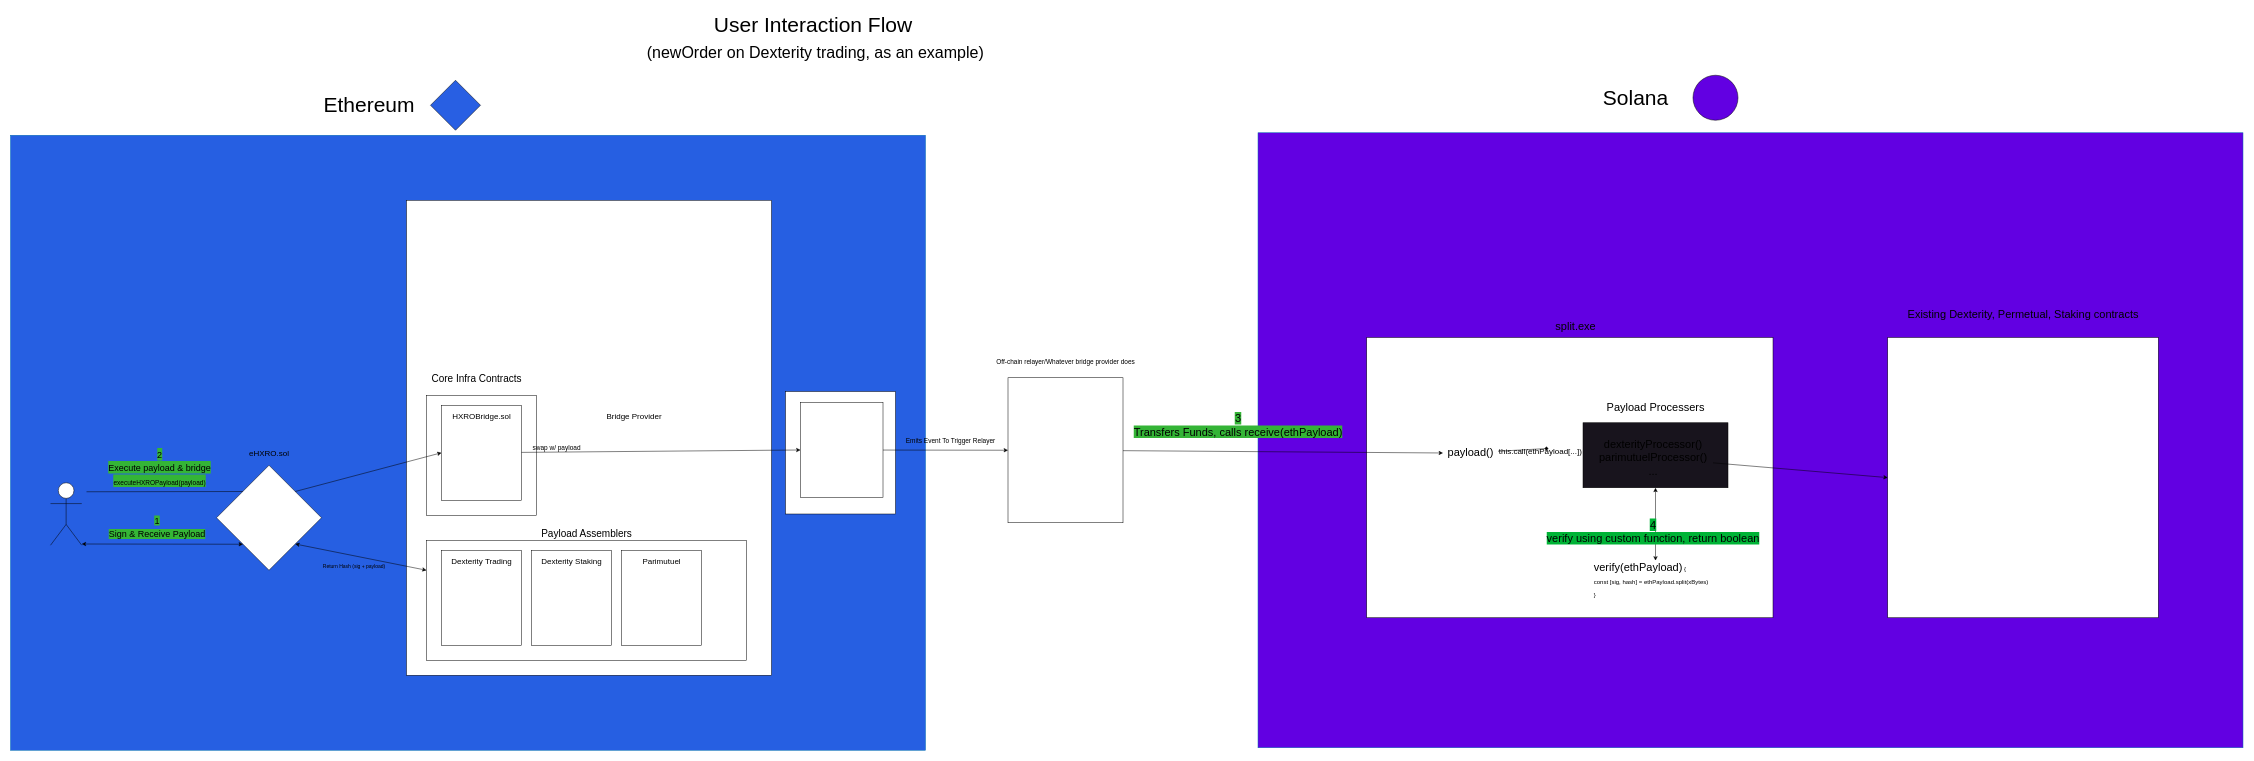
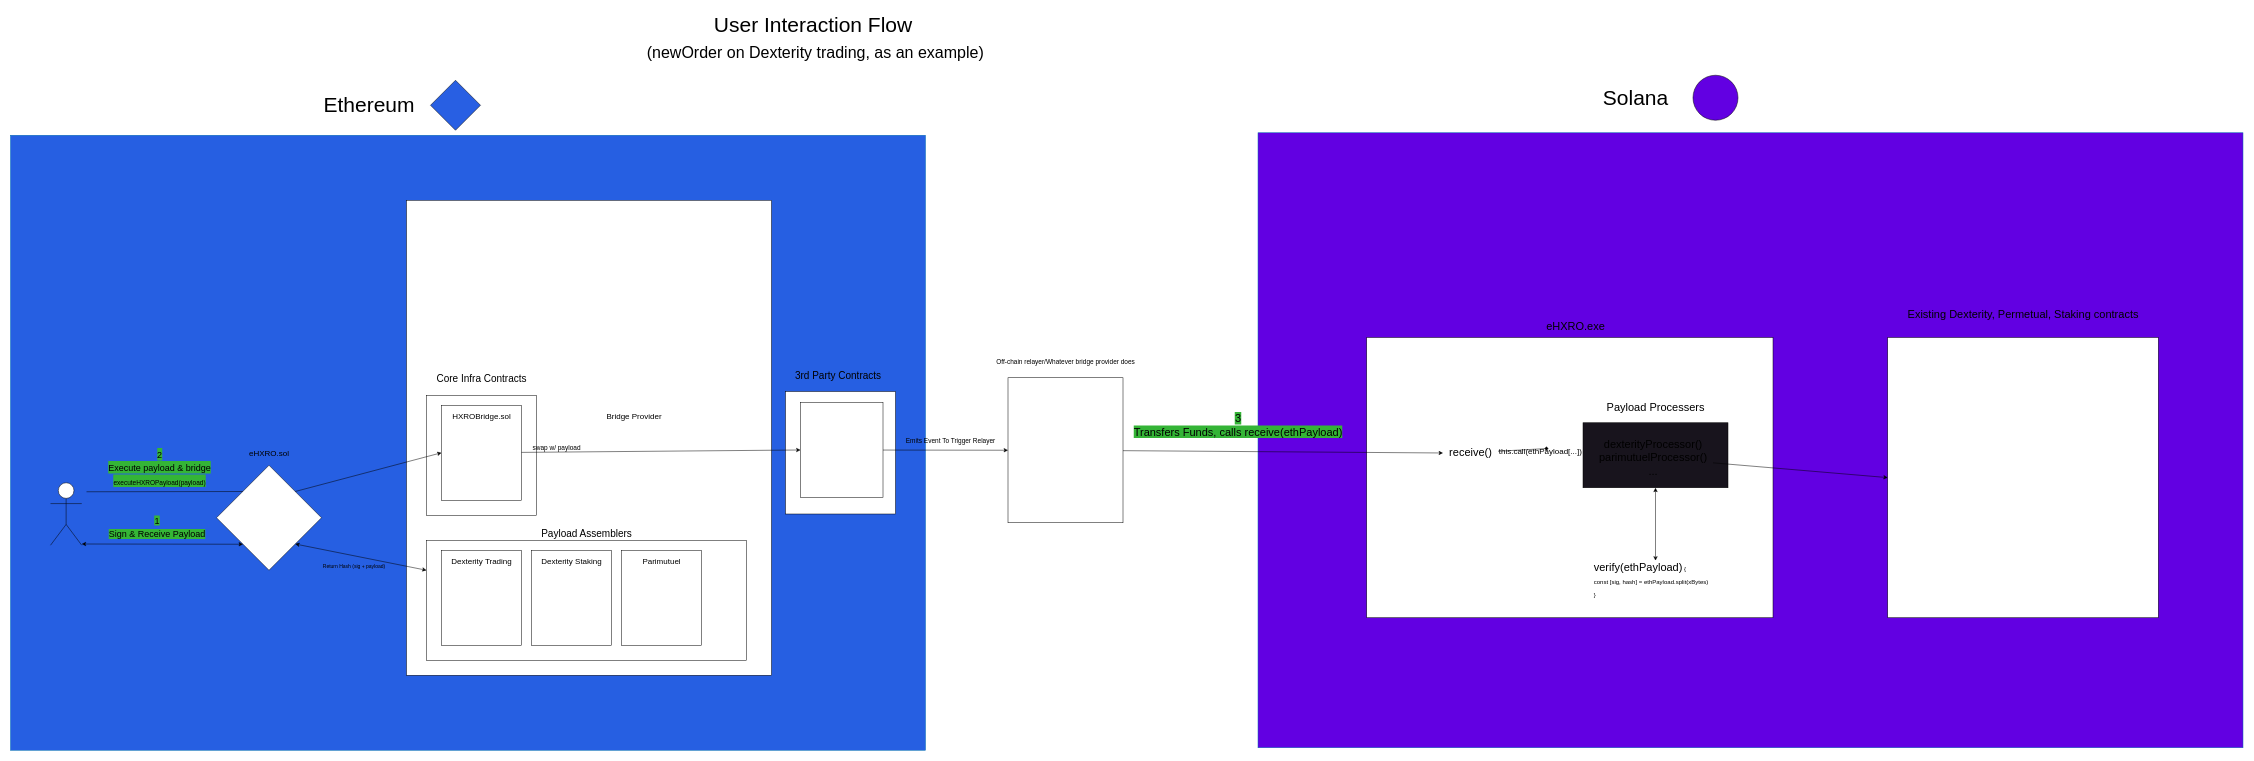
node "split.exe": label "split.exe" -> "eHXRO.exe"
node "3rd Party Contracts": added
node "Core Infra Contracts": moved (476, 378) -> (481, 378)
node "payload()": label "payload()" -> "receive()"
node "4 verify using custom function, return boolean": removed
